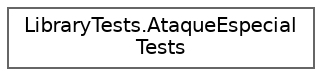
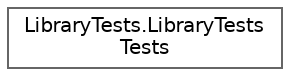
node "LibraryTests.AtaqueEspecial Tests": label "LibraryTests.AtaqueEspecial Tests" -> "LibraryTests.LibraryTests Tests"
